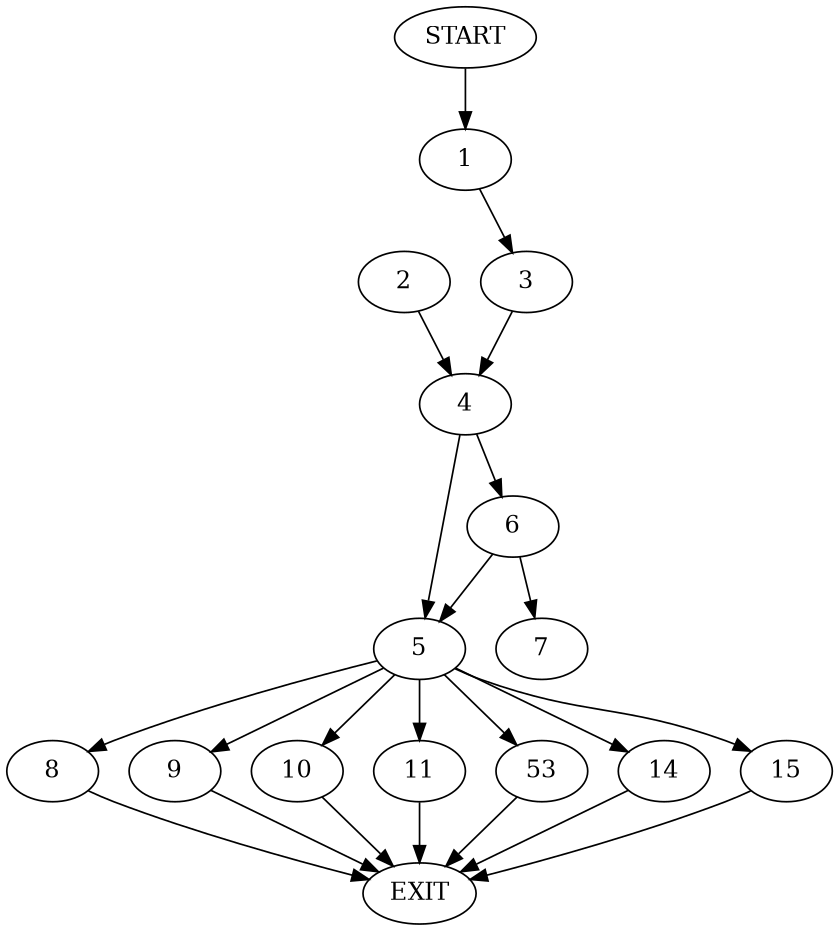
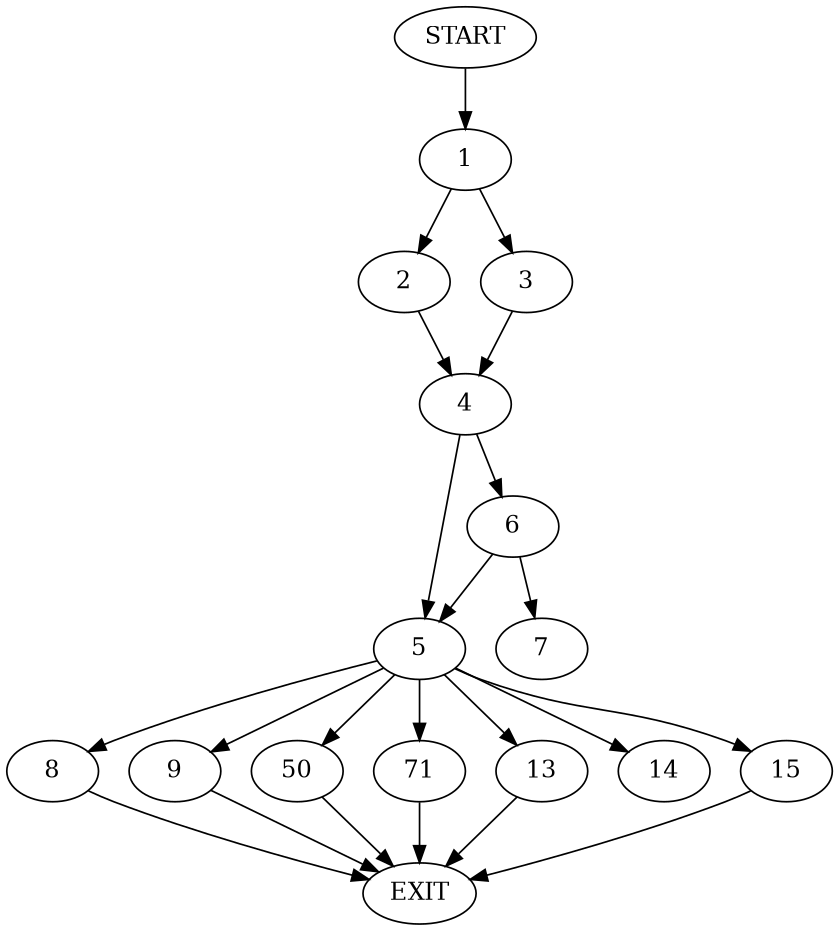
edge "1" -> "2": added
node "10": label "10" -> "50"
node "11": label "11" -> "71"
node "53": label "53" -> "13"
edge "14" -> "EXIT": removed
